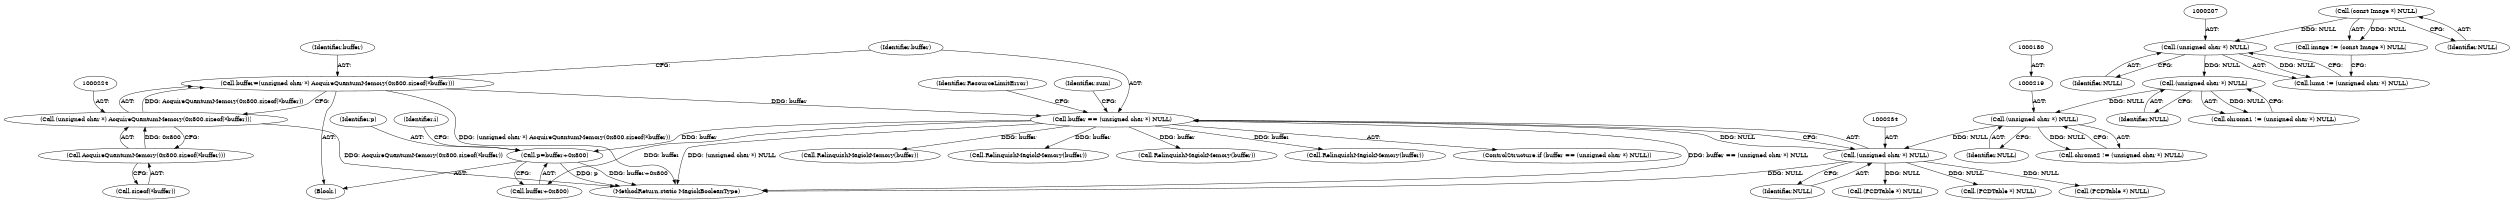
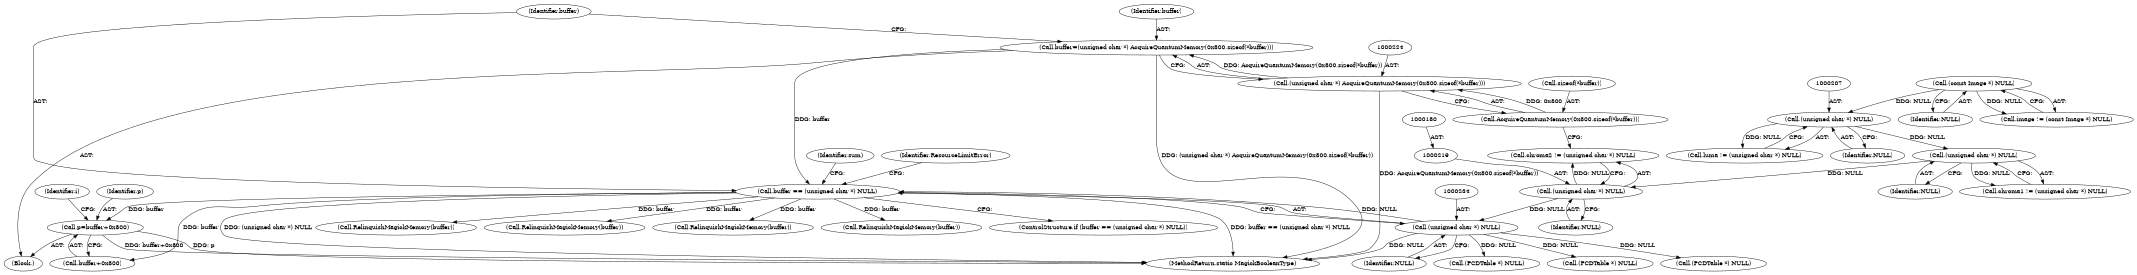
edge "(Call,image != (const Image *) NULL)" -> "(Call,luma != (unsigned char *) NULL)": now "(Call,image != (const Image *) NULL)" -> "(Call,(const Image *) NULL)"
edge "(Call,buffer == (unsigned char *) NULL)" -> "(ControlStructure,if (buffer == (unsigned char *) NULL))": label "AST: " -> "CFG: "
edge "(Call,AcquireQuantumMemory(0x800,sizeof(*buffer)))" -> "(Call,sizeof(*buffer))": now "(Call,AcquireQuantumMemory(0x800,sizeof(*buffer)))" -> "(Call,chroma2 != (unsigned char *) NULL)"
